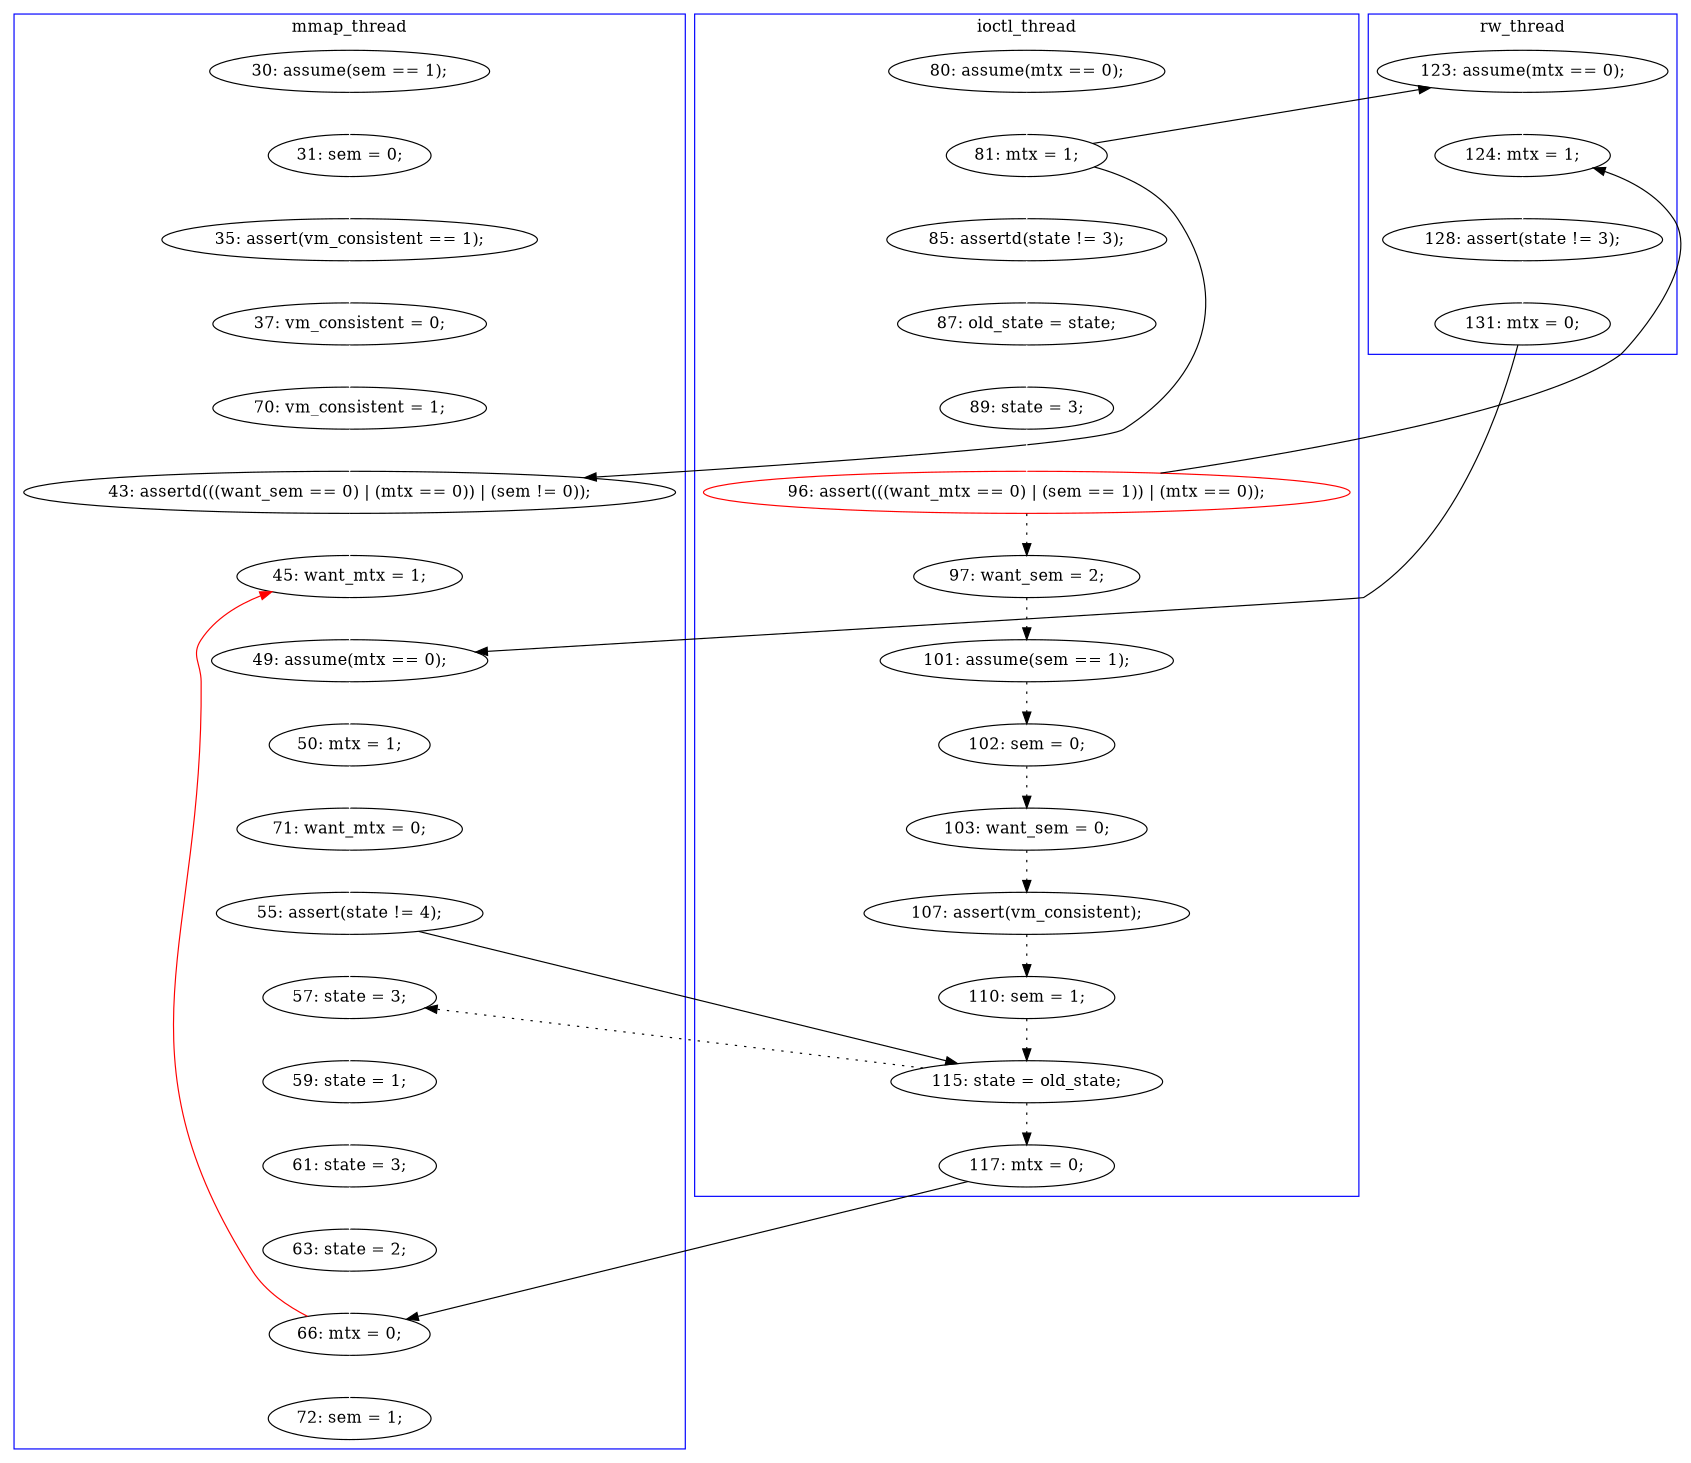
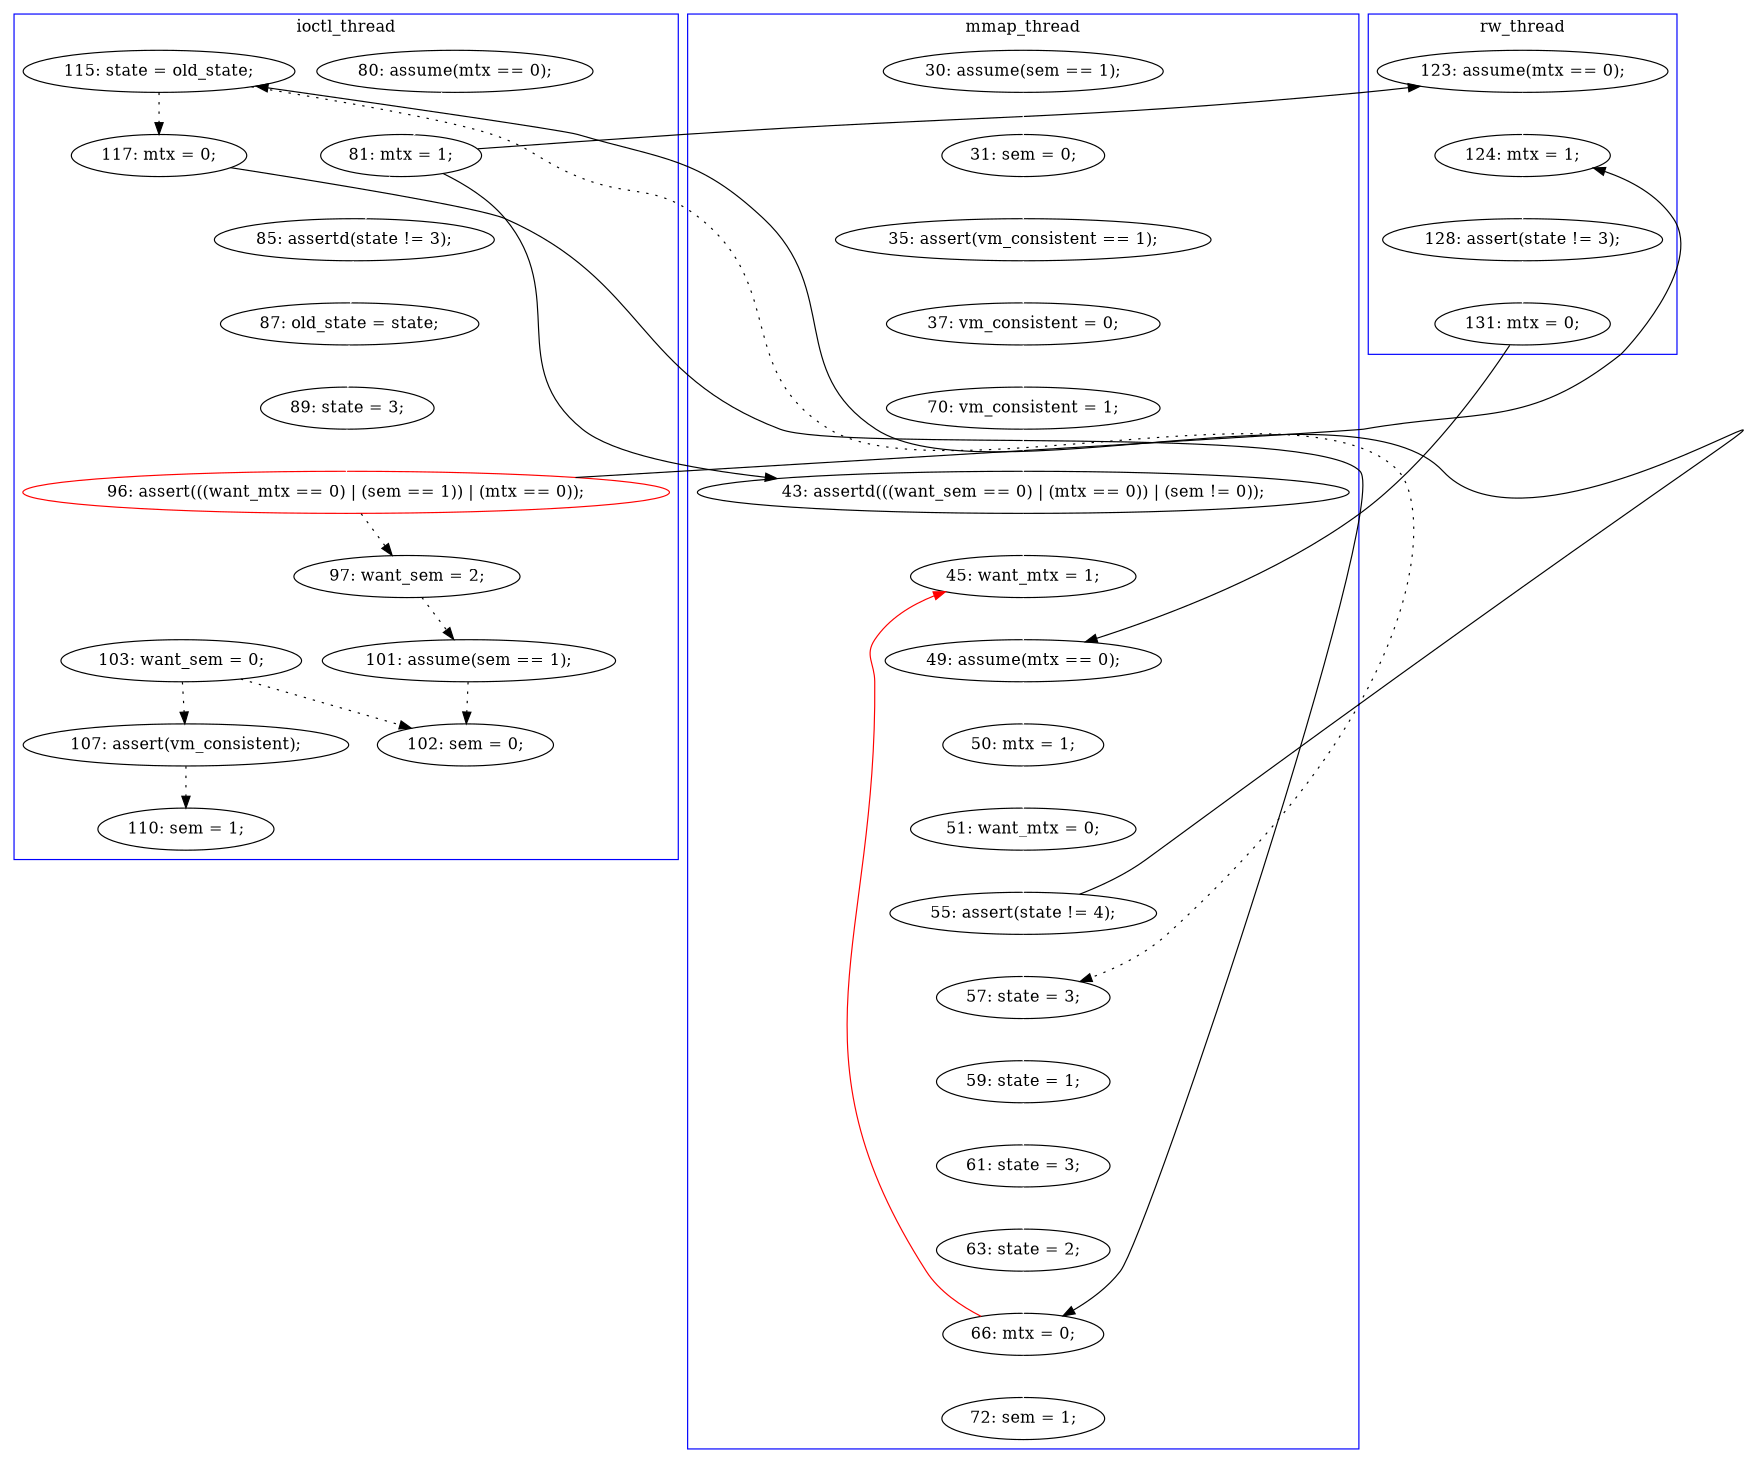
edge "102: sem = 0;" -> "103: want_sem = 0;": reversed
node "71: want_mtx = 0;": label "71: want_mtx = 0;" -> "51: want_mtx = 0;"
edge "110: sem = 1;" -> "115: state = old_state;": removed
